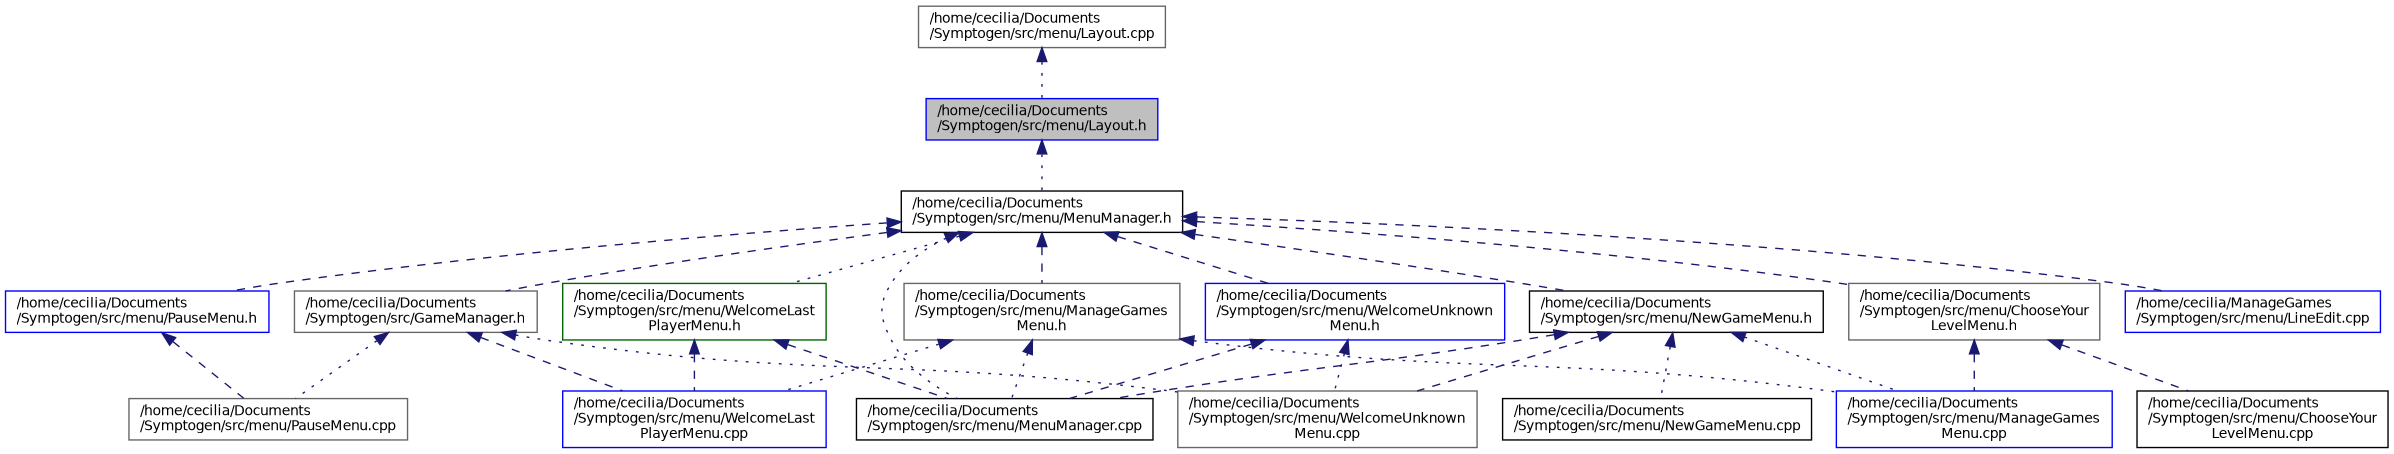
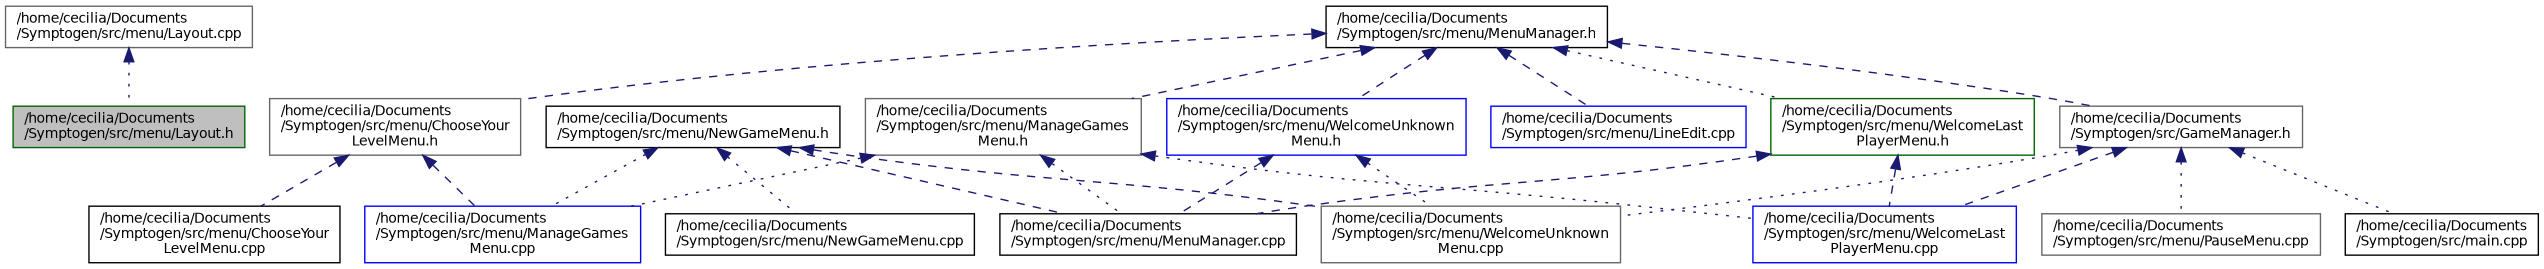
node "/home/cecilia/Documents /Symptogen/src/menu/Layout.h": color blue -> darkgreen
edge "/home/cecilia/Documents /Symptogen/src/menu/MenuManager.h" -> "/home/cecilia/Documents /Symptogen/src/menu/Layout.h": removed
node "/home/cecilia/Documents /Symptogen/src/main.cpp": added
edge "/home/cecilia/Documents /Symptogen/src/menu/NewGameMenu.h" -> "/home/cecilia/Documents /Symptogen/src/menu/MenuManager.h": removed
node "/home/cecilia/Documents /Symptogen/src/menu/PauseMenu.h": removed
node "/home/cecilia/ManageGames /Symptogen/src/menu/LineEdit.cpp": label "/home/cecilia/ManageGames /Symptogen/src/menu/LineEdit.cpp" -> "/home/cecilia/Documents /Symptogen/src/menu/LineEdit.cpp"
edge "/home/cecilia/Documents /Symptogen/src/menu/MenuManager.cpp" -> "/home/cecilia/Documents /Symptogen/src/menu/MenuManager.h": removed
